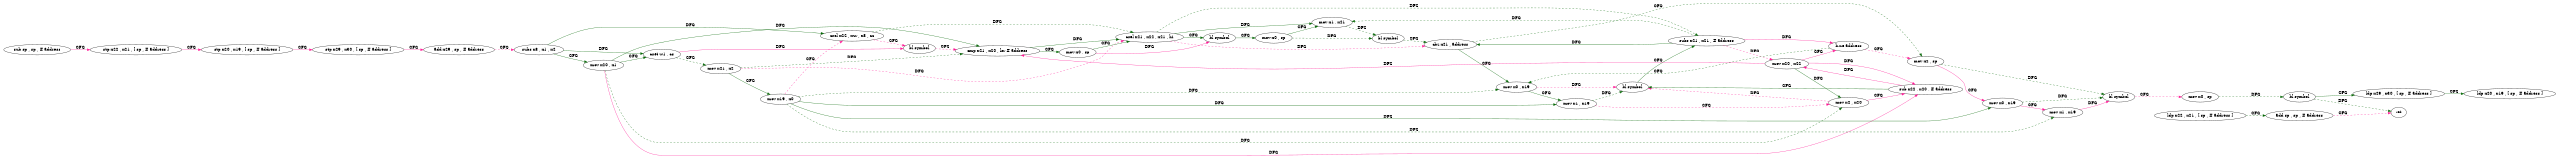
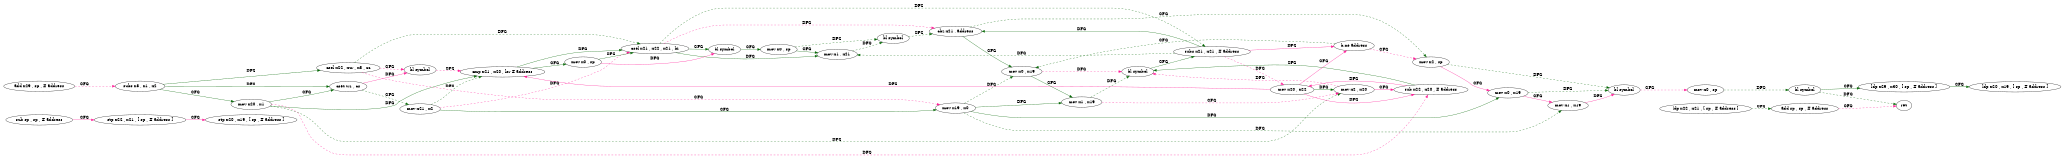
node "stp x29 , x30 , [ sp , # address ]": removed
edge "mov x19 , x0" -> "csel x22 , xzr , x8 , cc": reversed
edge "mov x20 , x1" -> "sub x22 , x20 , # address": style solid -> dashed
